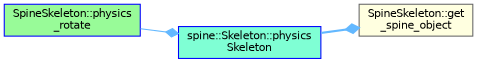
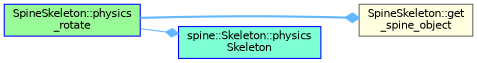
edge "spine::Skeleton::physics Skeleton" -> "SpineSkeleton::get _spine_object": now "SpineSkeleton::physics _rotate" -> "SpineSkeleton::get _spine_object"
